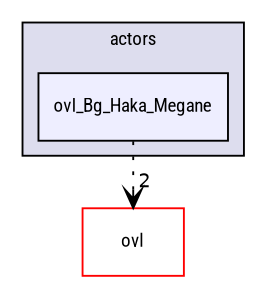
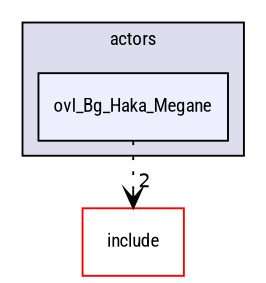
node "ovl": label "ovl" -> "include"
